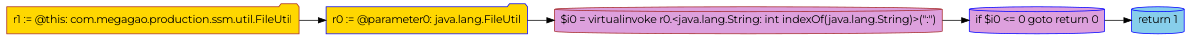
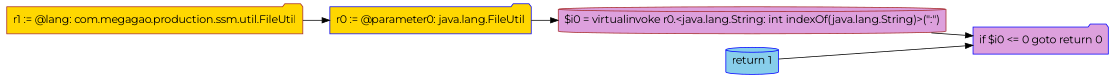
node "r1 := @this: com.megagao.production.ssm.util.FileUtil": label "r1 := @this: com.megagao.production.ssm.util.FileUtil" -> "r1 := @lang: com.megagao.production.ssm.util.FileUtil"
node "if $i0 <= 0 goto return 0": shape cylinder -> folder
edge "if $i0 <= 0 goto return 0" -> "return 1": reversed
